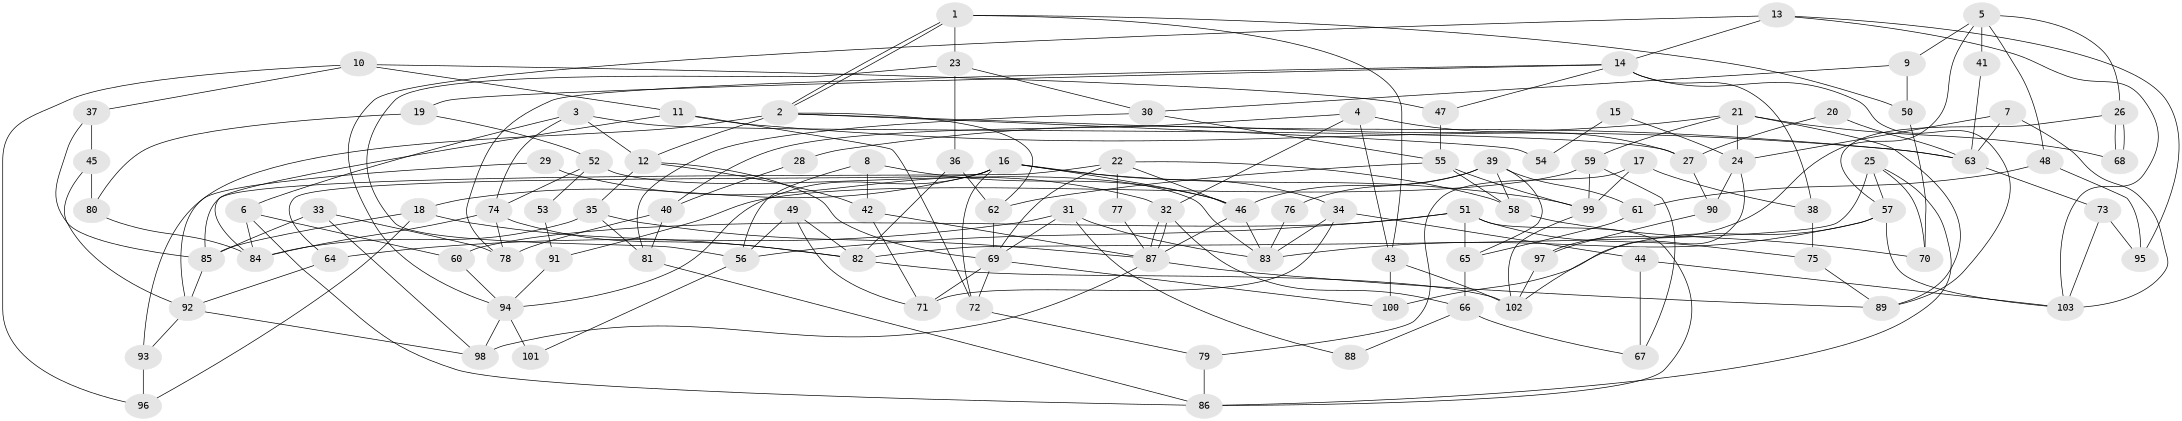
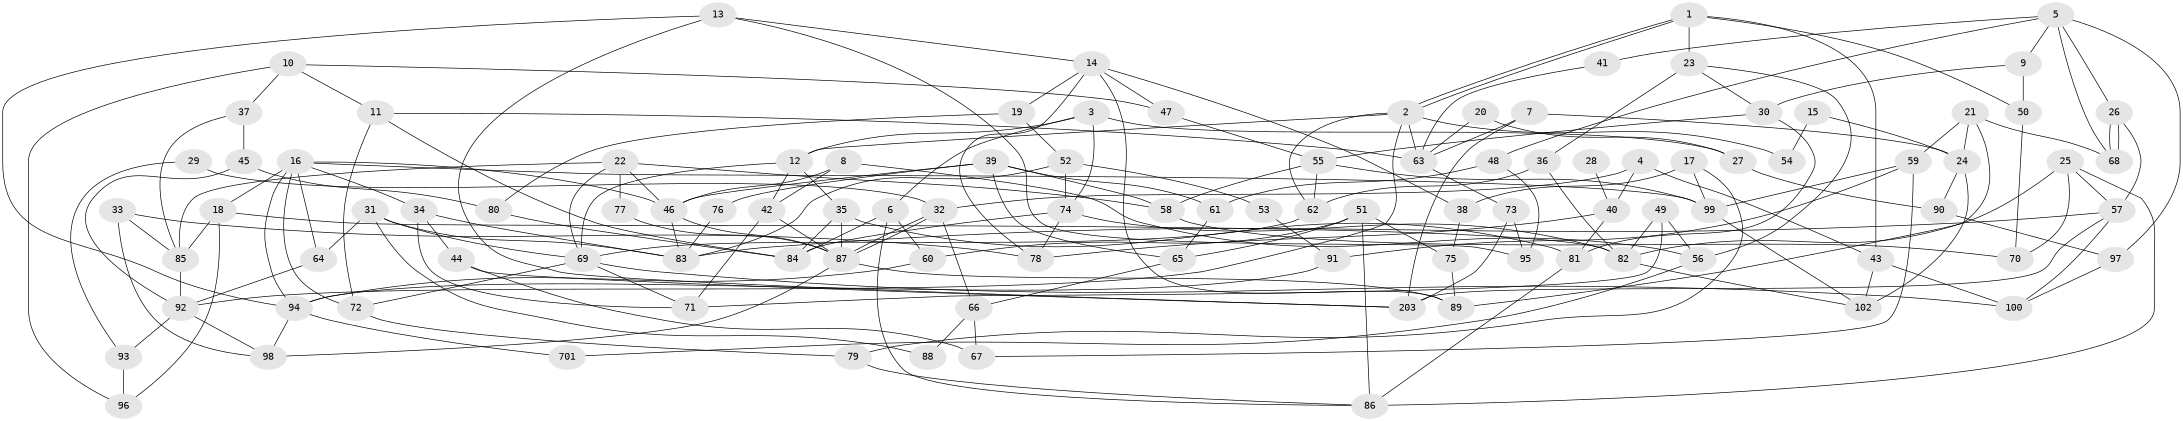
edge "5" -- "68": added
edge "21" -- "28": removed
edge "4" -- "27": removed
edge "51" -- "56": removed
edge "97" -- "102": now "97" -- "100"
node "103": label "103" -> "203"
node "101": label "101" -> "701"
